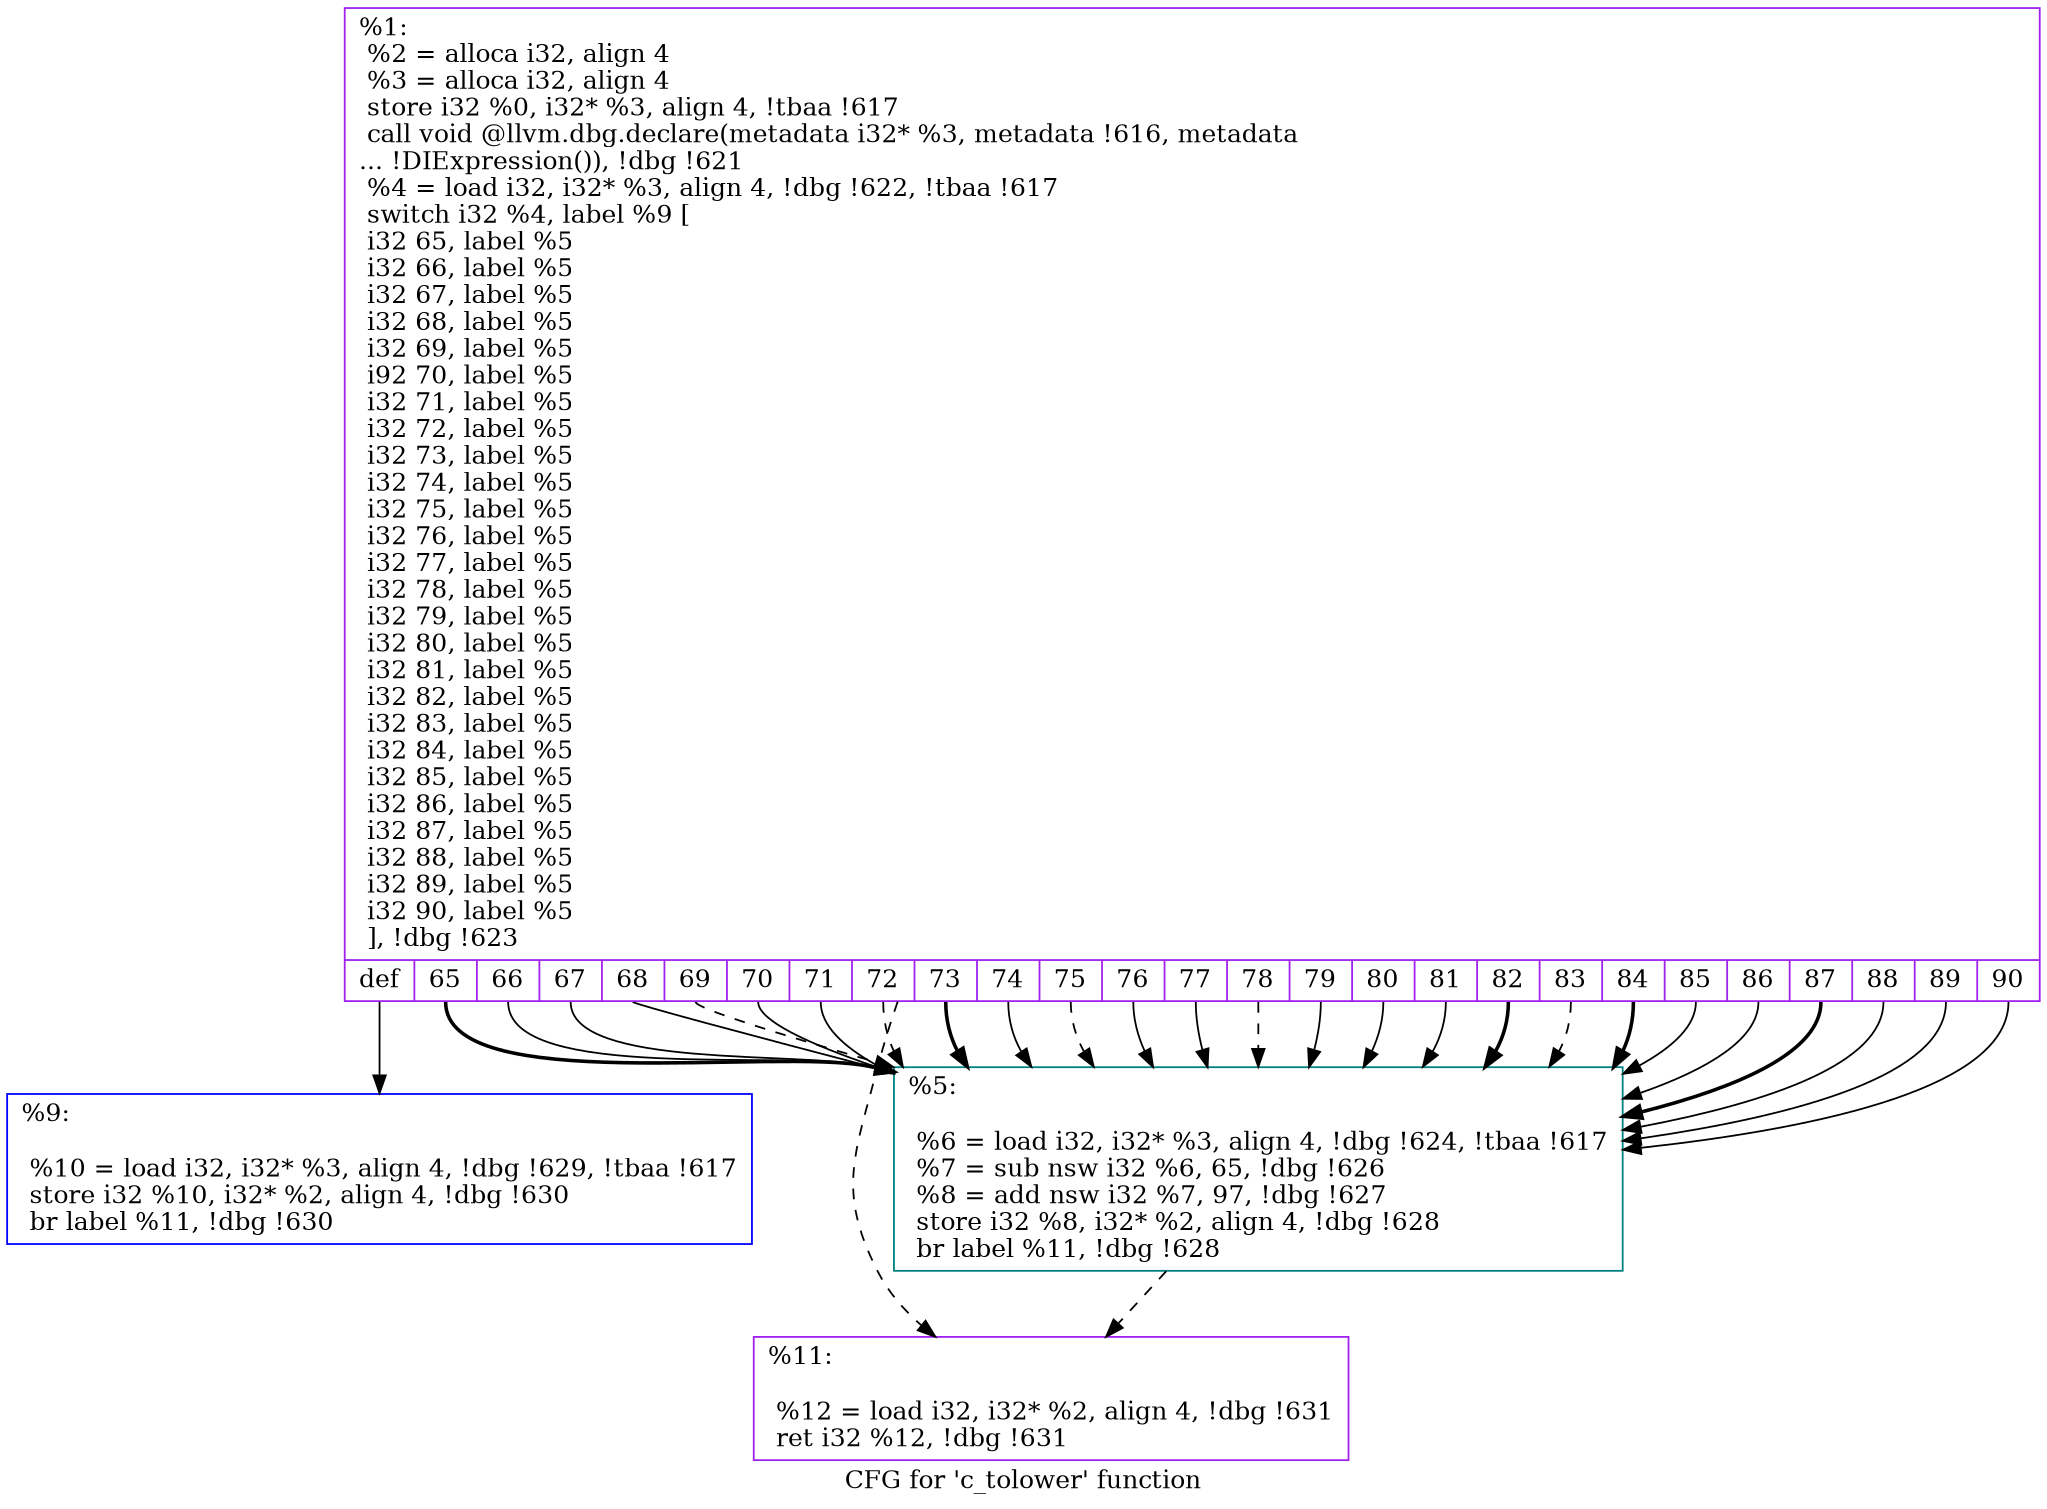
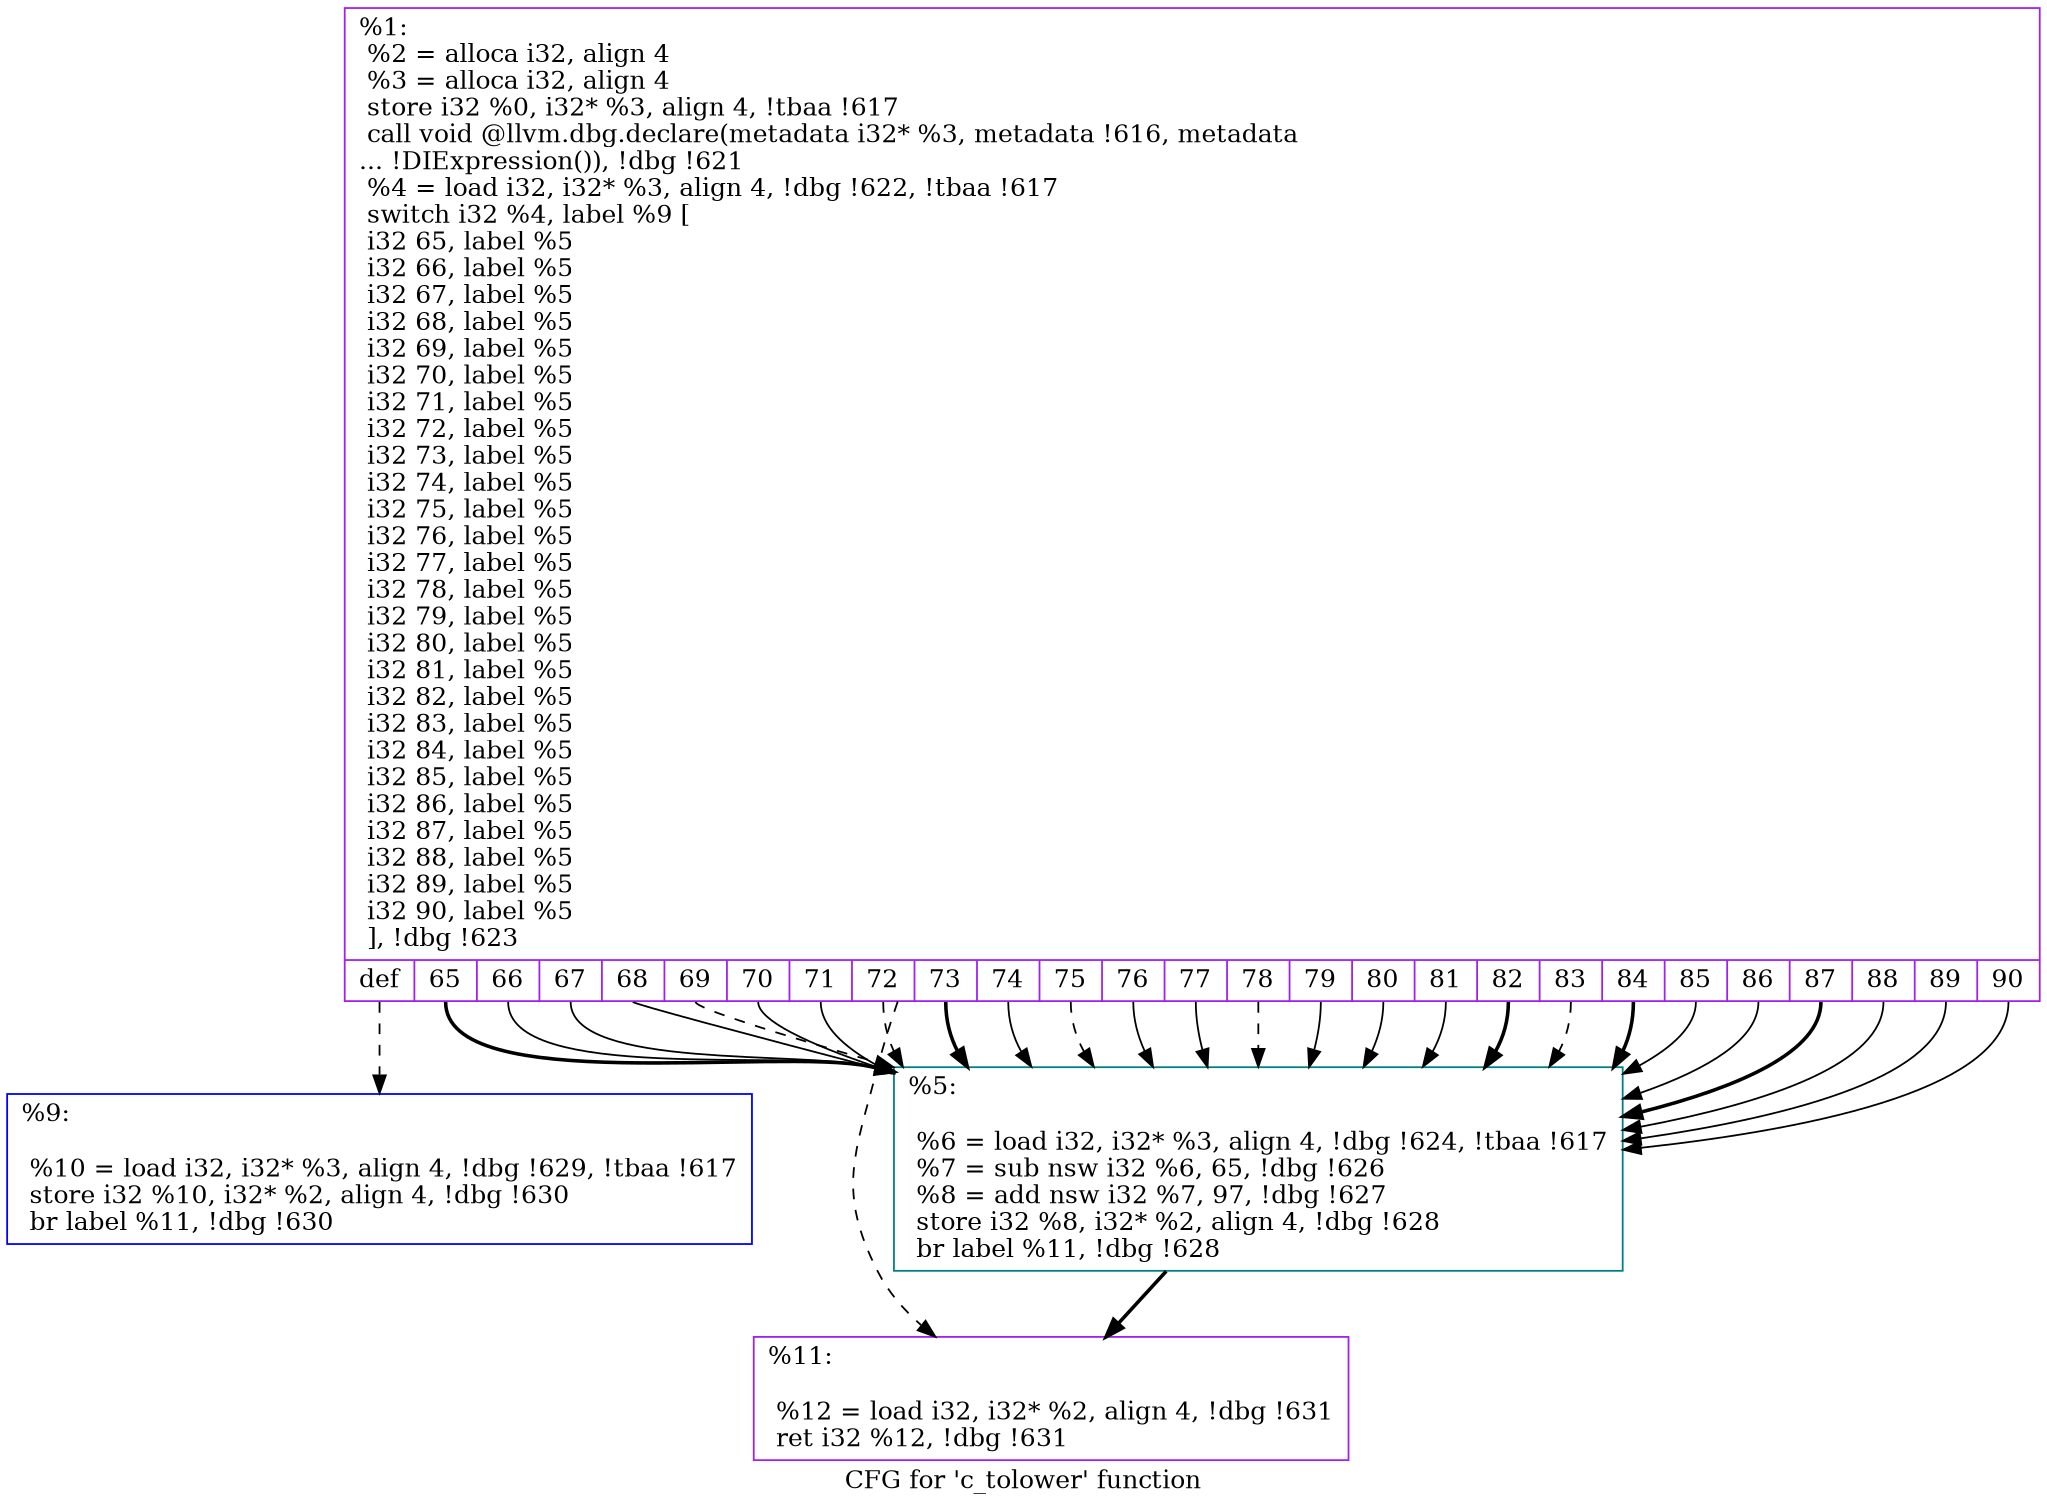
node "%1:": text "i92 70, label %5" -> "i32 70, label %5"
edge "%1:" -> "%9:": style solid -> dashed
edge "%5:" -> "%11:": style dashed -> bold
